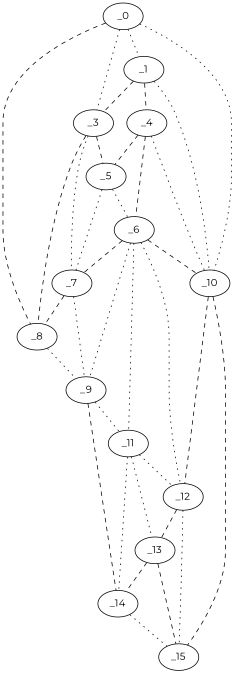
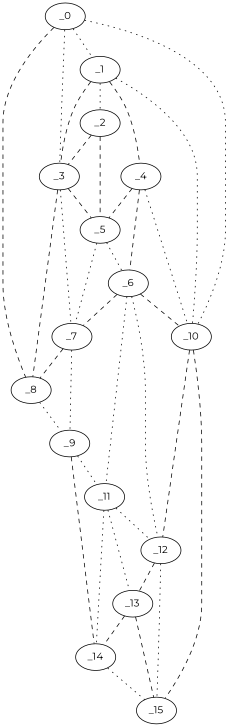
node "_2": added
edge "_6" -- "_9": removed
